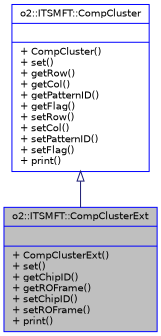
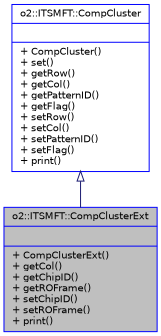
node "o2::ITSMFT::CompClusterExt": text "+ set()" -> "+ getCol()"
